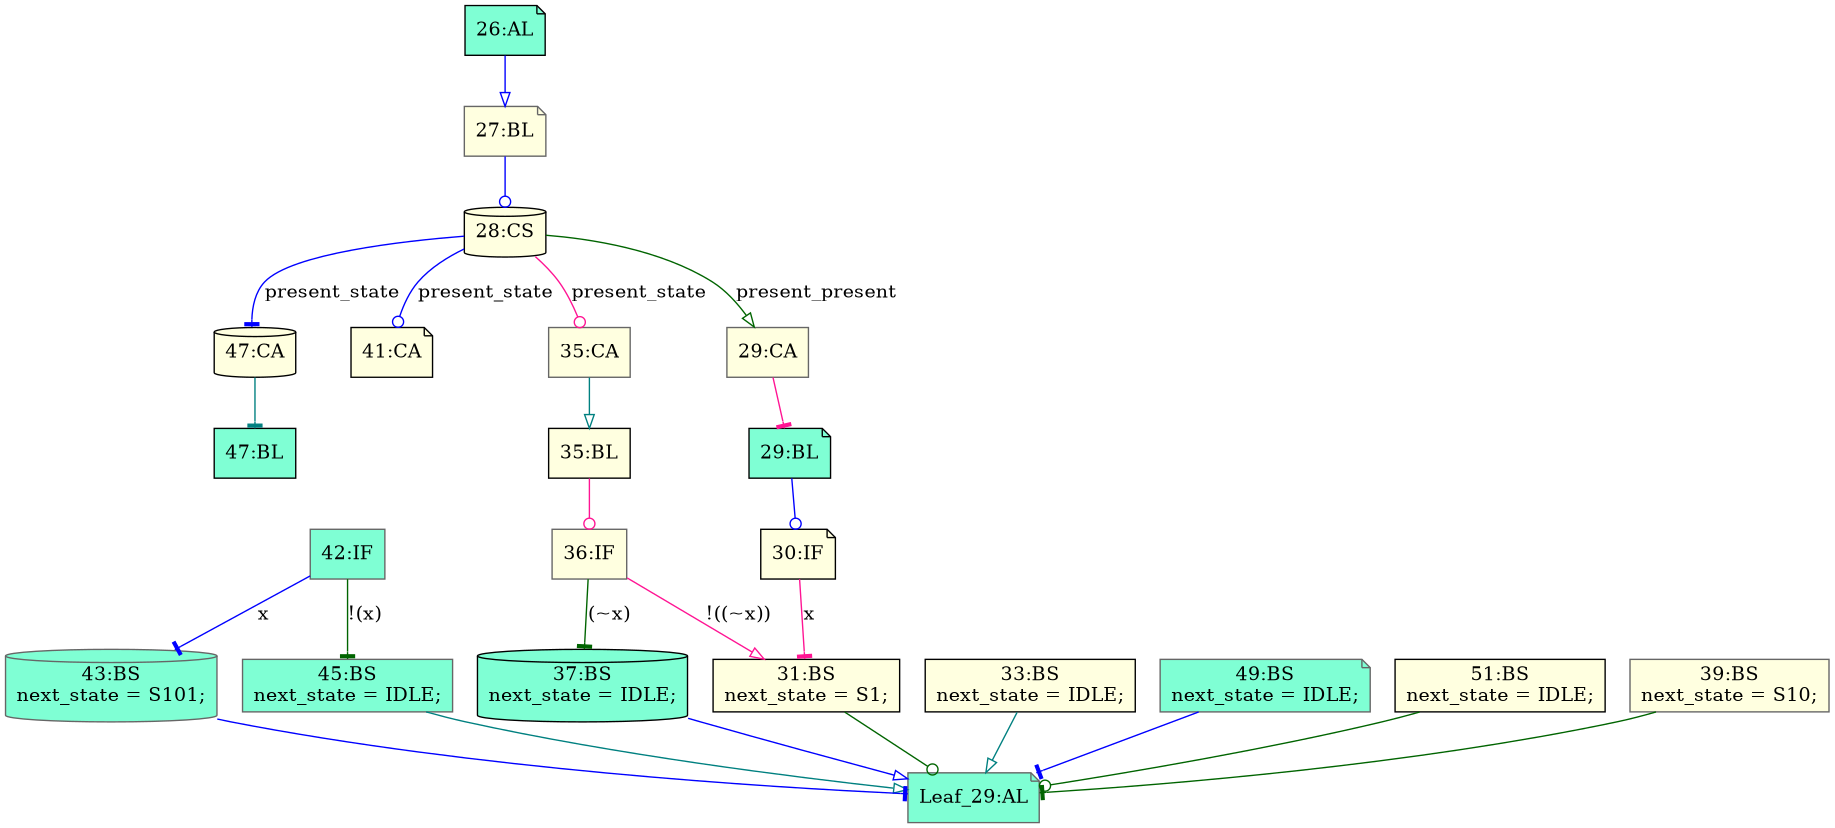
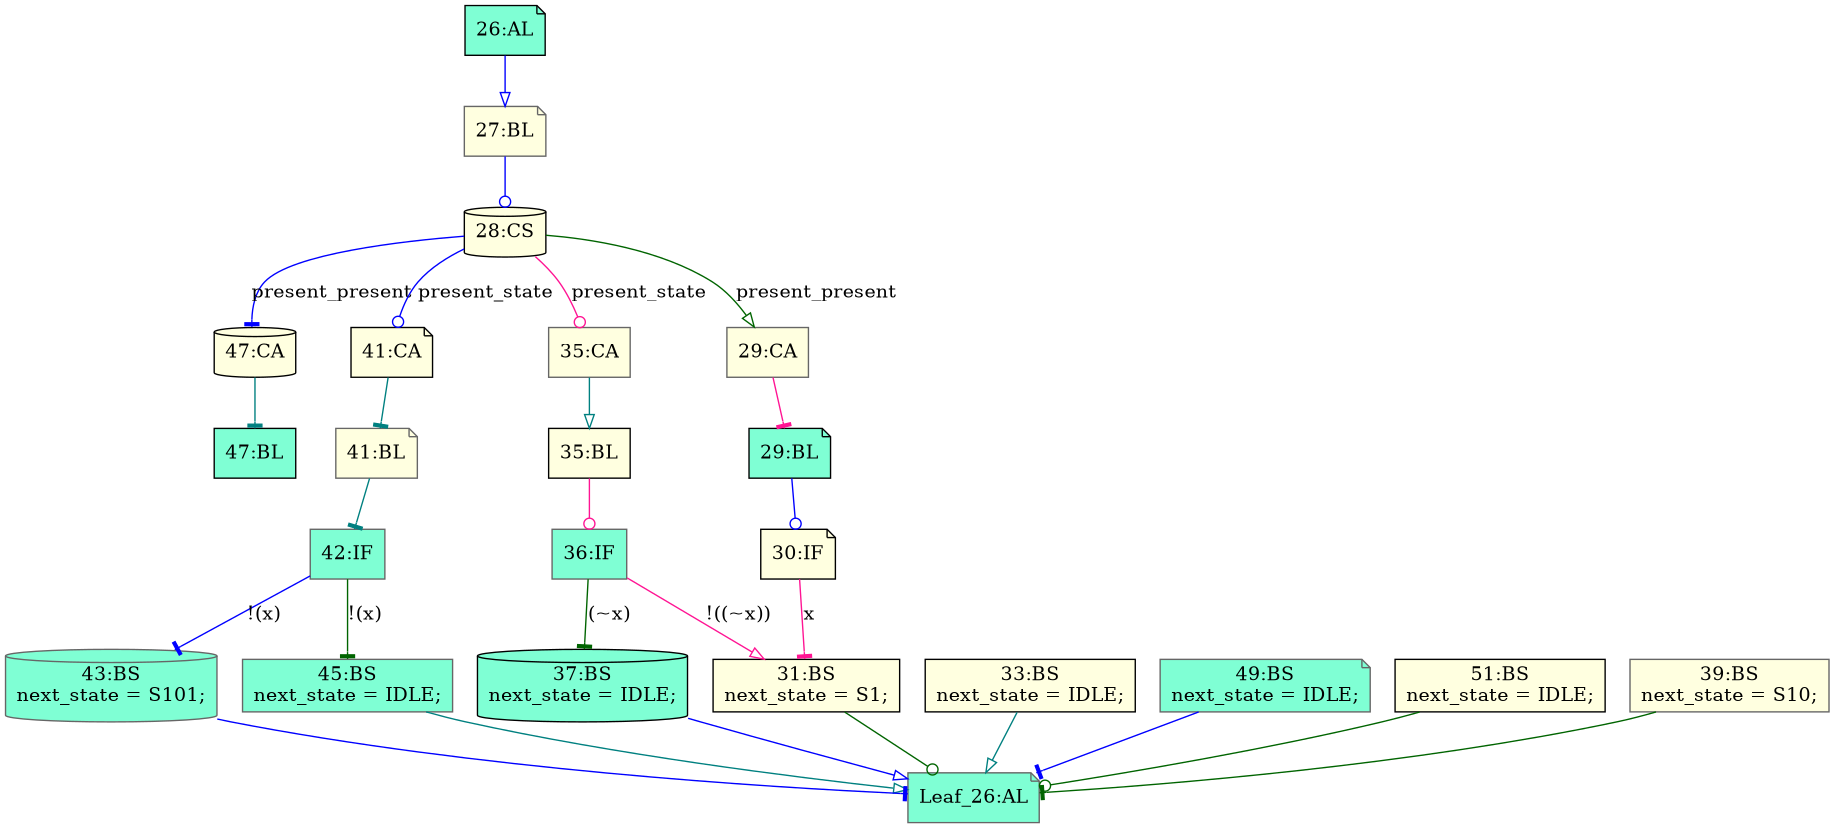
edge "28:CS" -> "47:CA": label "present_state" -> "present_present"
node "41:BL": added
node "36:IF": fillcolor lightyellow -> aquamarine
edge "42:IF" -> "43:BS next_state = S101;": label "x" -> "!(x)"
node "Leaf_29:AL": label "Leaf_29:AL" -> "Leaf_26:AL"
